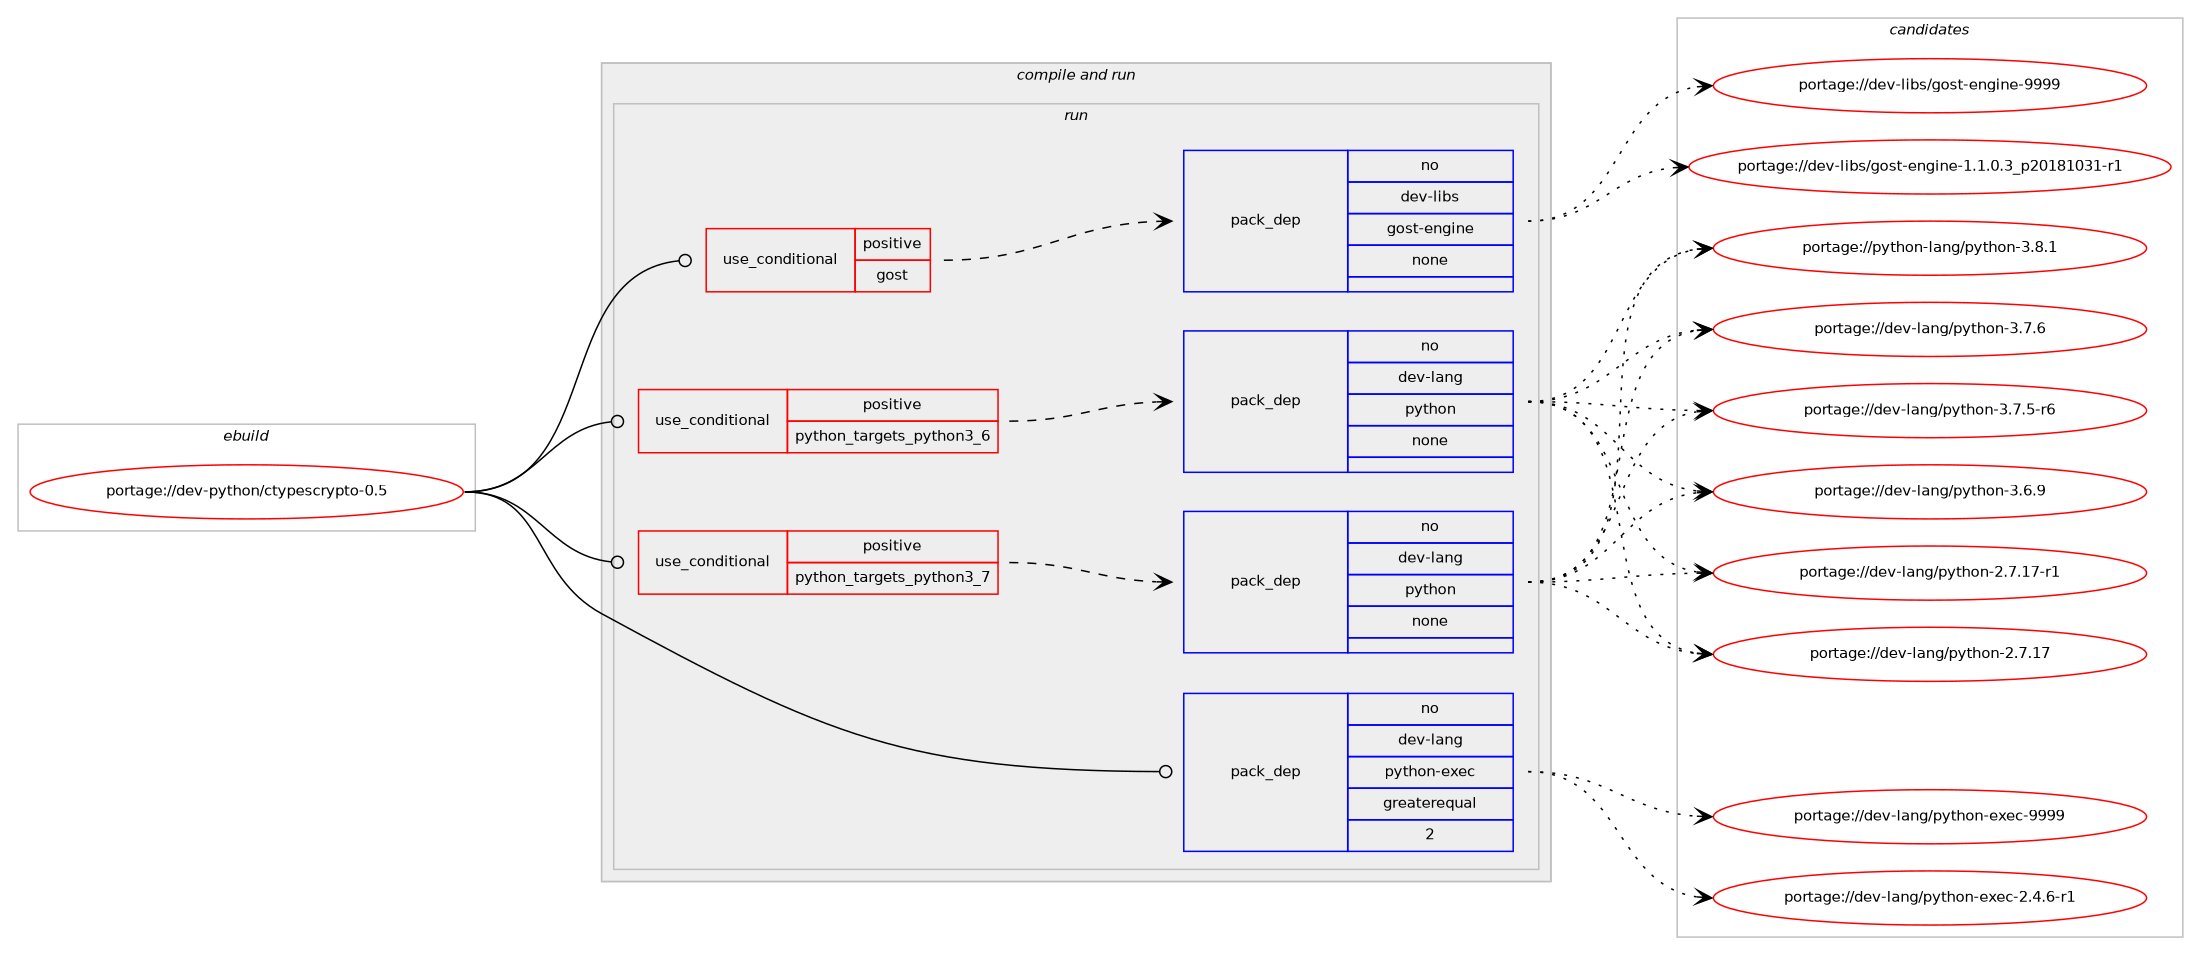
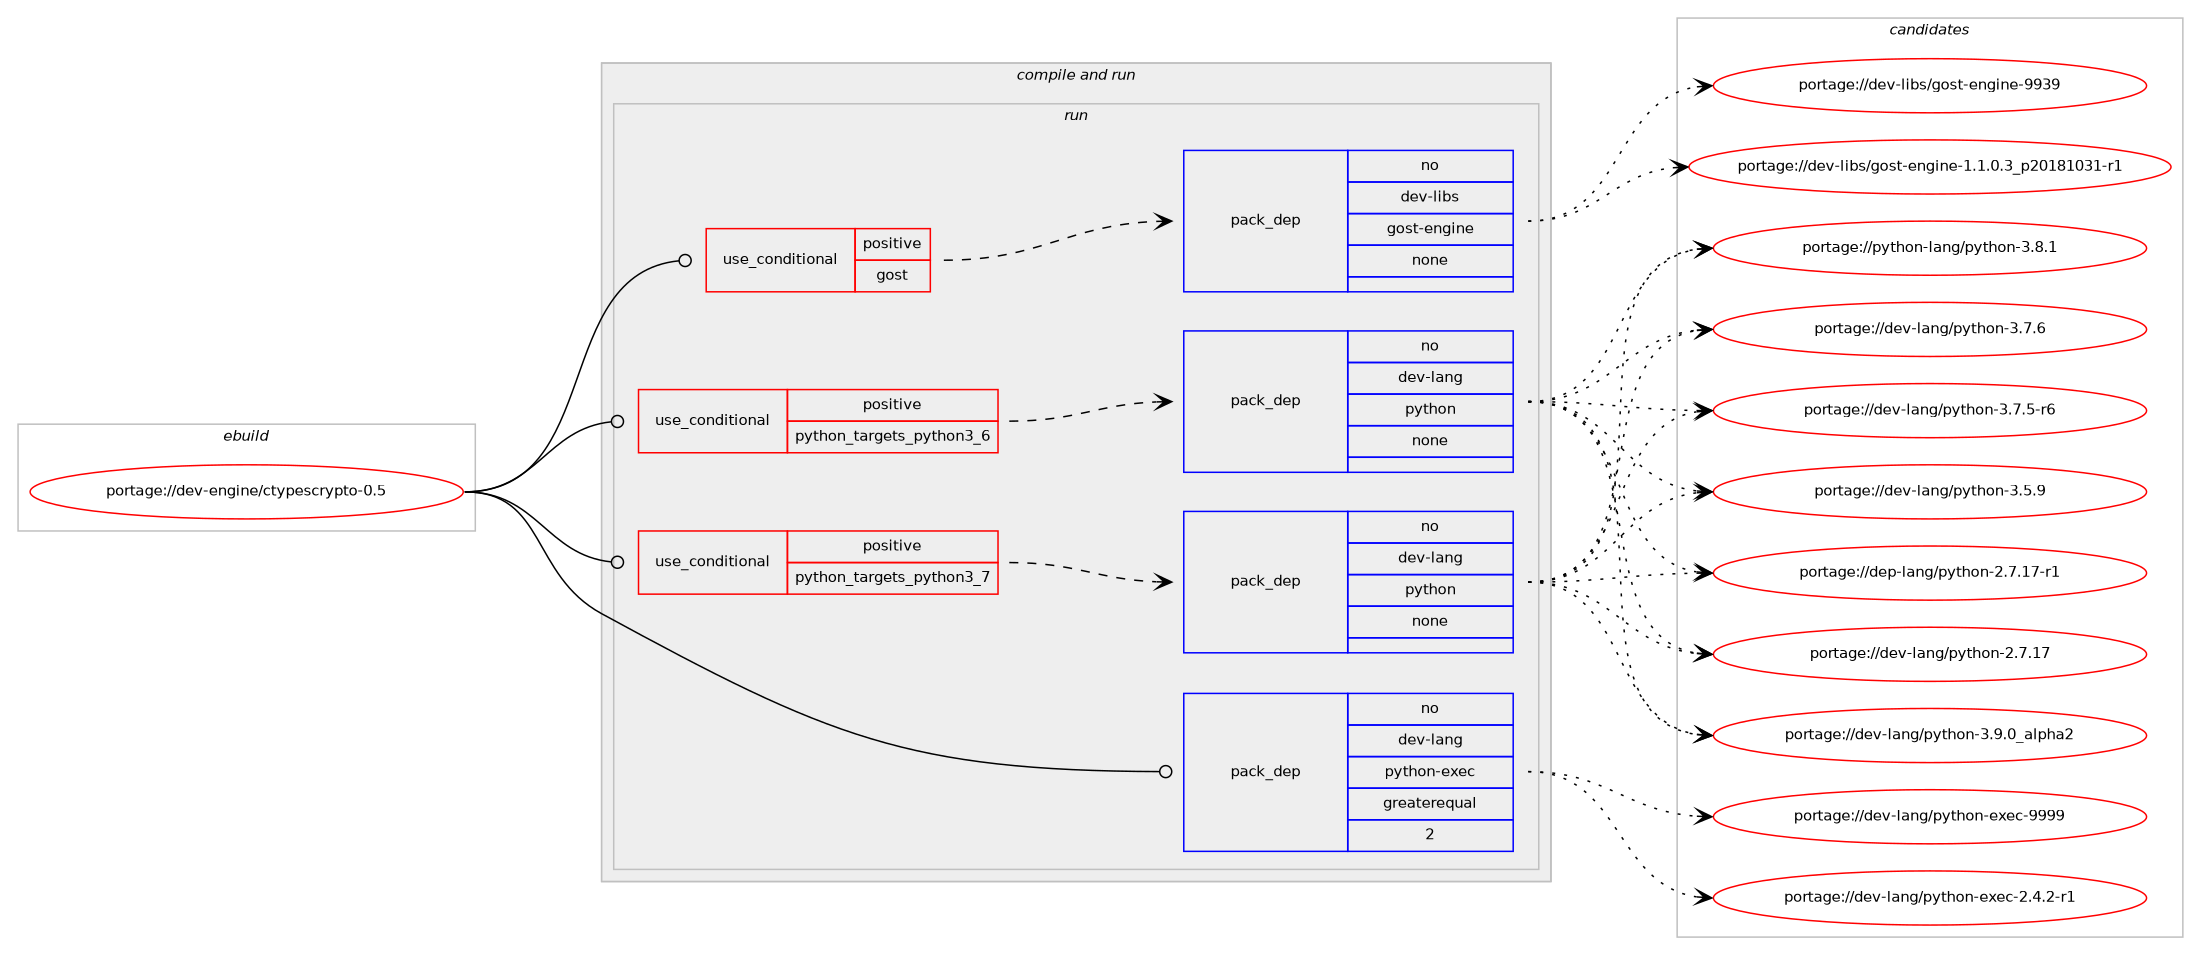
node "portage://dev-libs/gost-engine-9999": label "portage://dev-libs/gost-engine-9999" -> "portage://dev-libs/gost-engine-9939"
node "portage://dev-python/ctypescrypto-0.5": label "portage://dev-python/ctypescrypto-0.5" -> "portage://dev-engine/ctypescrypto-0.5"
node "portage://dev-lang/python-3.6.9": label "portage://dev-lang/python-3.6.9" -> "portage://dev-lang/python-3.5.9"
node "portage://dev-lang/python-2.7.17-r1": label "portage://dev-lang/python-2.7.17-r1" -> "portage://dep-lang/python-2.7.17-r1"
node "portage://dev-lang/python-3.9.0_alpha2": added
node "portage://dev-lang/python-exec-2.4.6-r1": label "portage://dev-lang/python-exec-2.4.6-r1" -> "portage://dev-lang/python-exec-2.4.2-r1"
